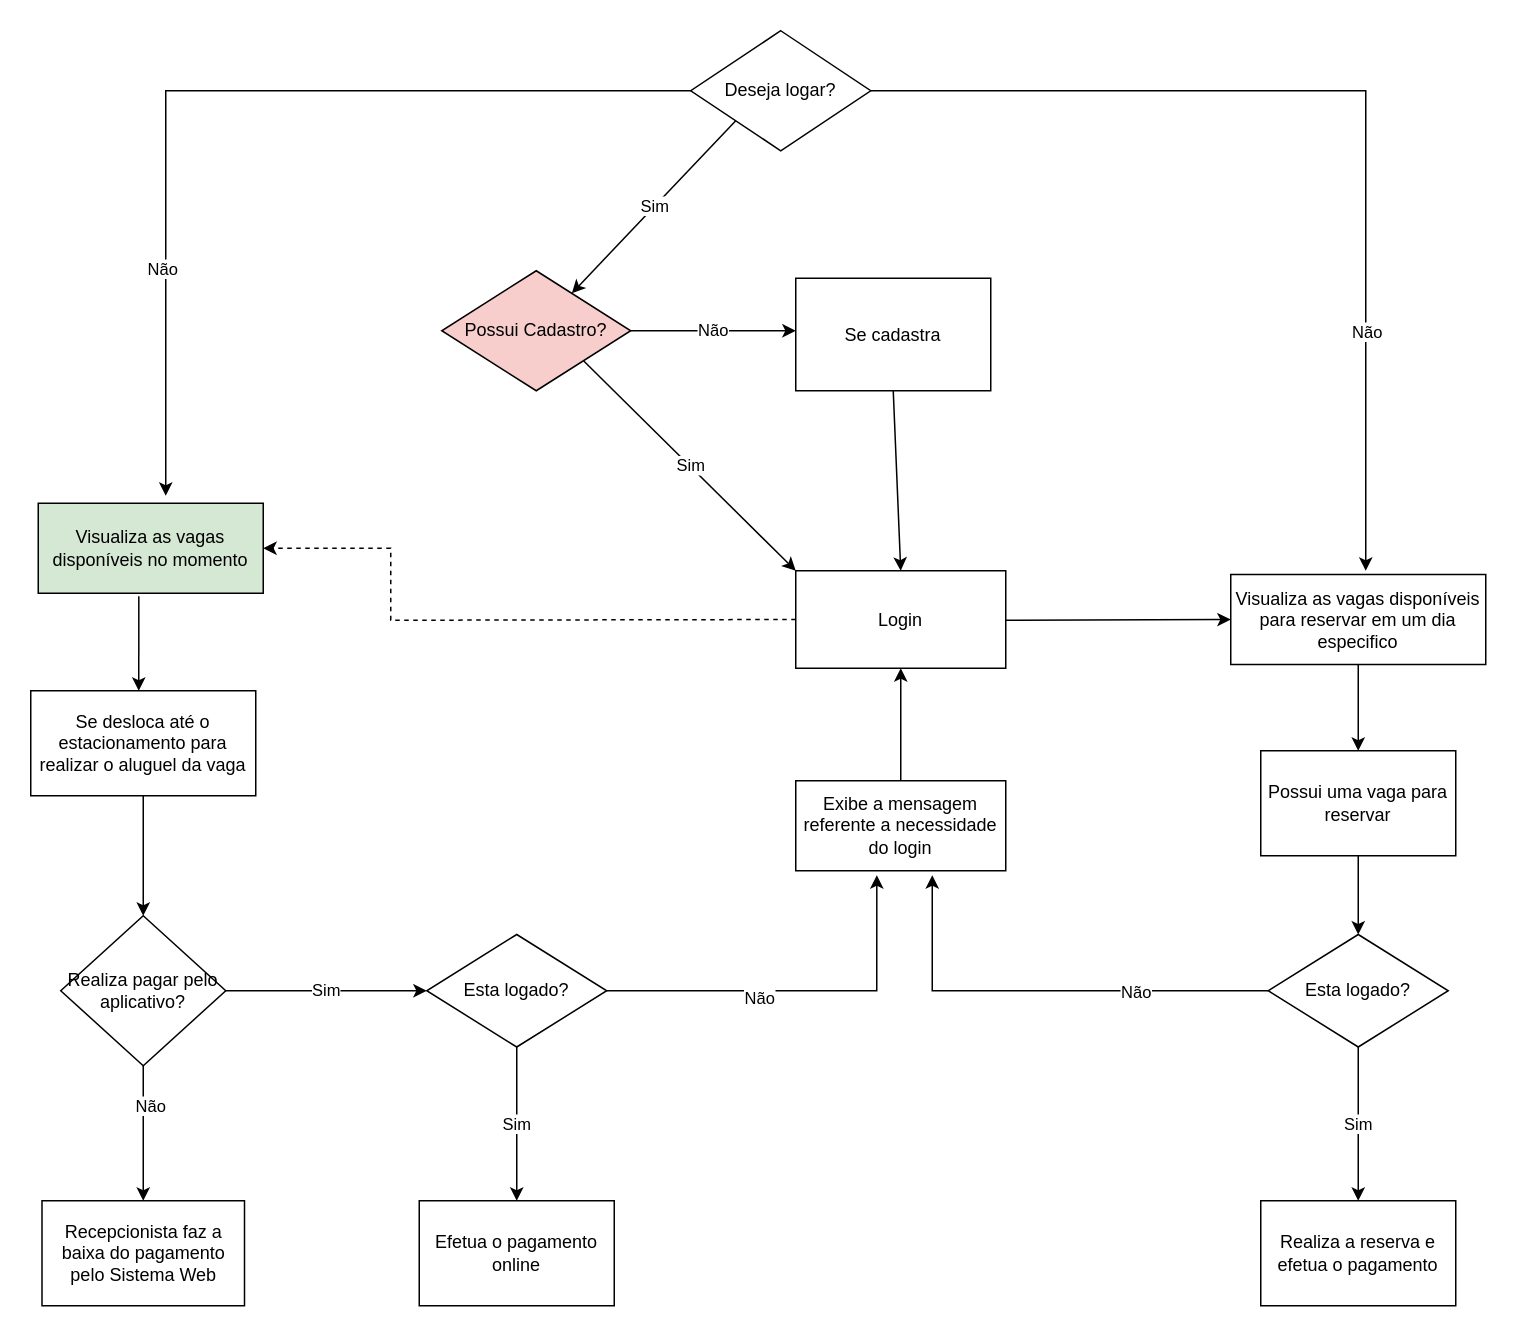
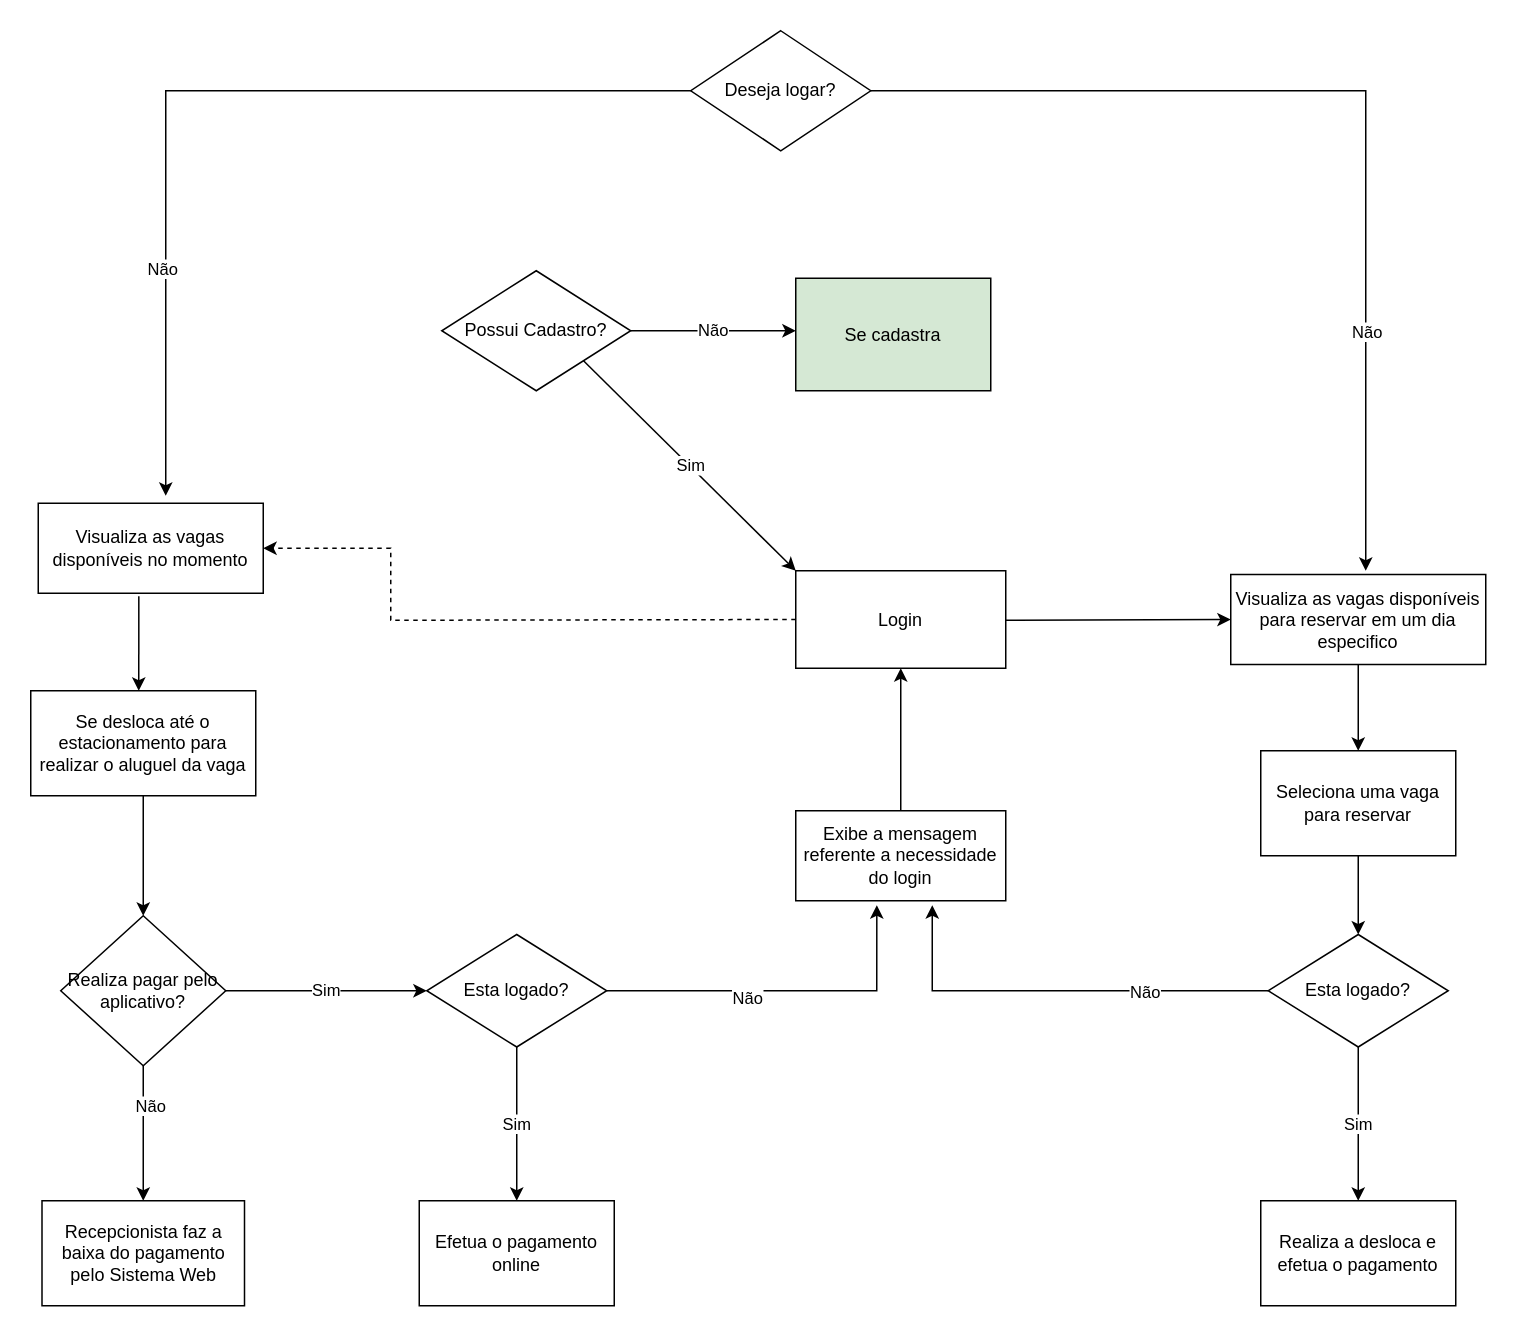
edge "Deseja logar?" -> "Possui Cadastro?": removed, label "Sim"
node "Possui Cadastro?": fillcolor #f8cecc -> #ffffff
node "Se cadastra": fillcolor #ffffff -> #d5e8d4
edge "Se cadastra" -> "Login": removed
node "Visualiza as vagas disponíveis no momento": fillcolor #d5e8d4 -> #ffffff
node "Possui uma vaga para reservar": label "Possui uma vaga para reservar" -> "Seleciona uma vaga para reservar"
node "Exibe a mensagem referente a necessidade do login": moved (901, 826) -> (901, 856)
node "Realiza a reserva e efetua o pagamento": label "Realiza a reserva e efetua o pagamento" -> "Realiza a desloca e efetua o pagamento"
